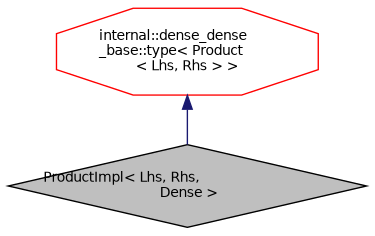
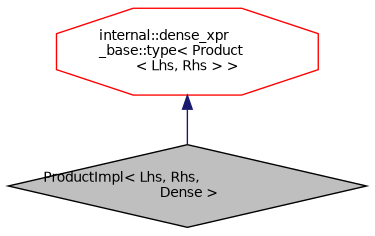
node "internal::dense_dense _base::type< Product < Lhs, Rhs > >": label "internal::dense_dense _base::type< Product < Lhs, Rhs > >" -> "internal::dense_xpr _base::type< Product < Lhs, Rhs > >"
